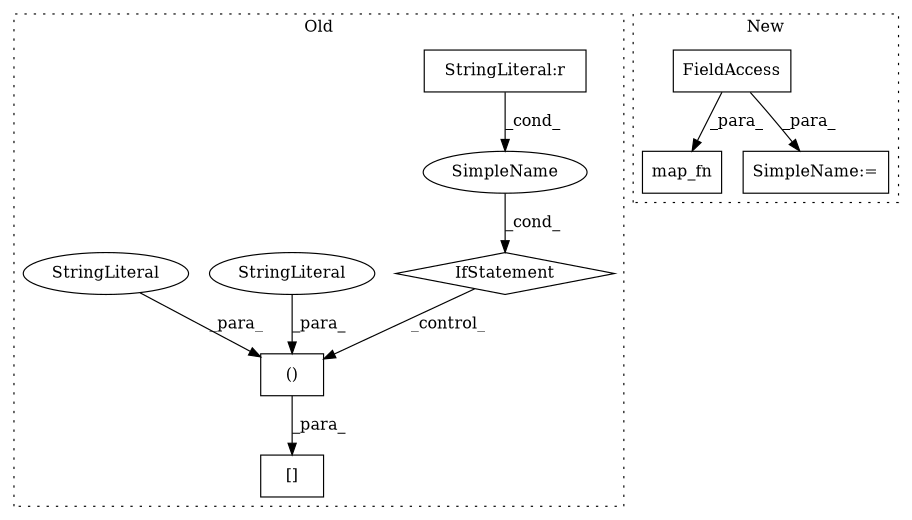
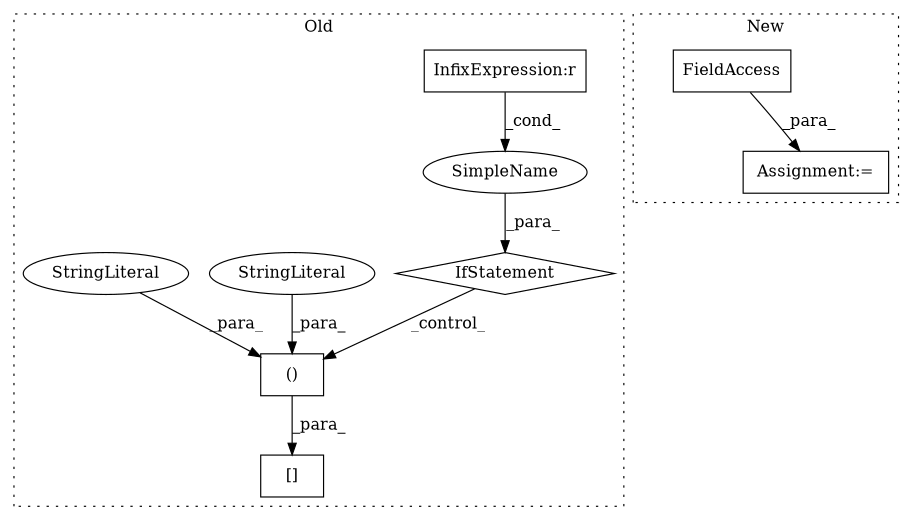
node "StringLiteral:r": label "StringLiteral:r" -> "InfixExpression:r"
node "map_fn": removed
node "SimpleName:=": label "SimpleName:=" -> "Assignment:="
edge "SimpleName" -> "IfStatement": label "_cond_" -> "_para_"
